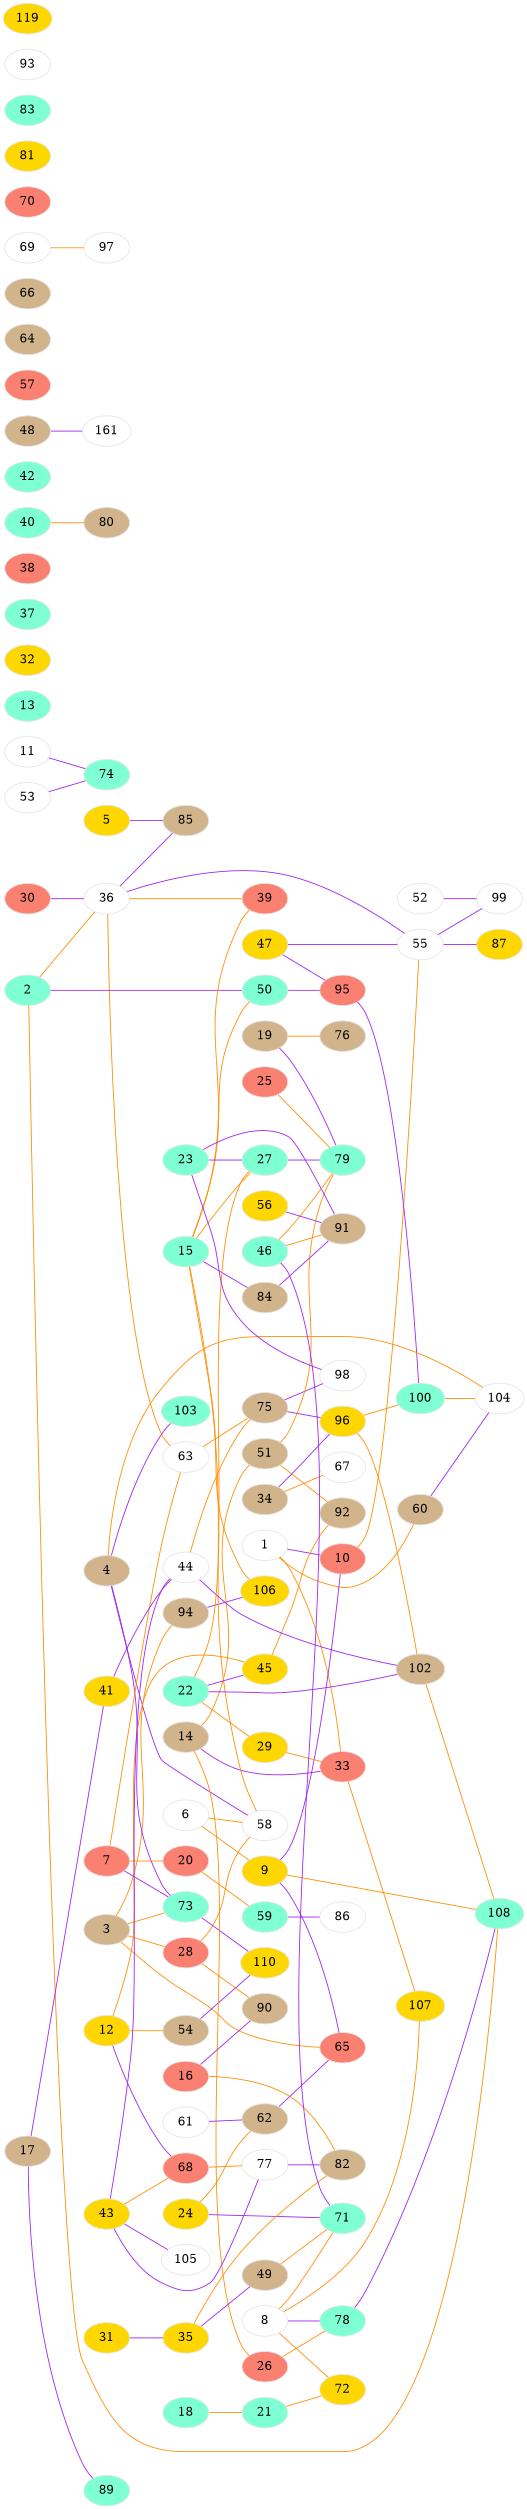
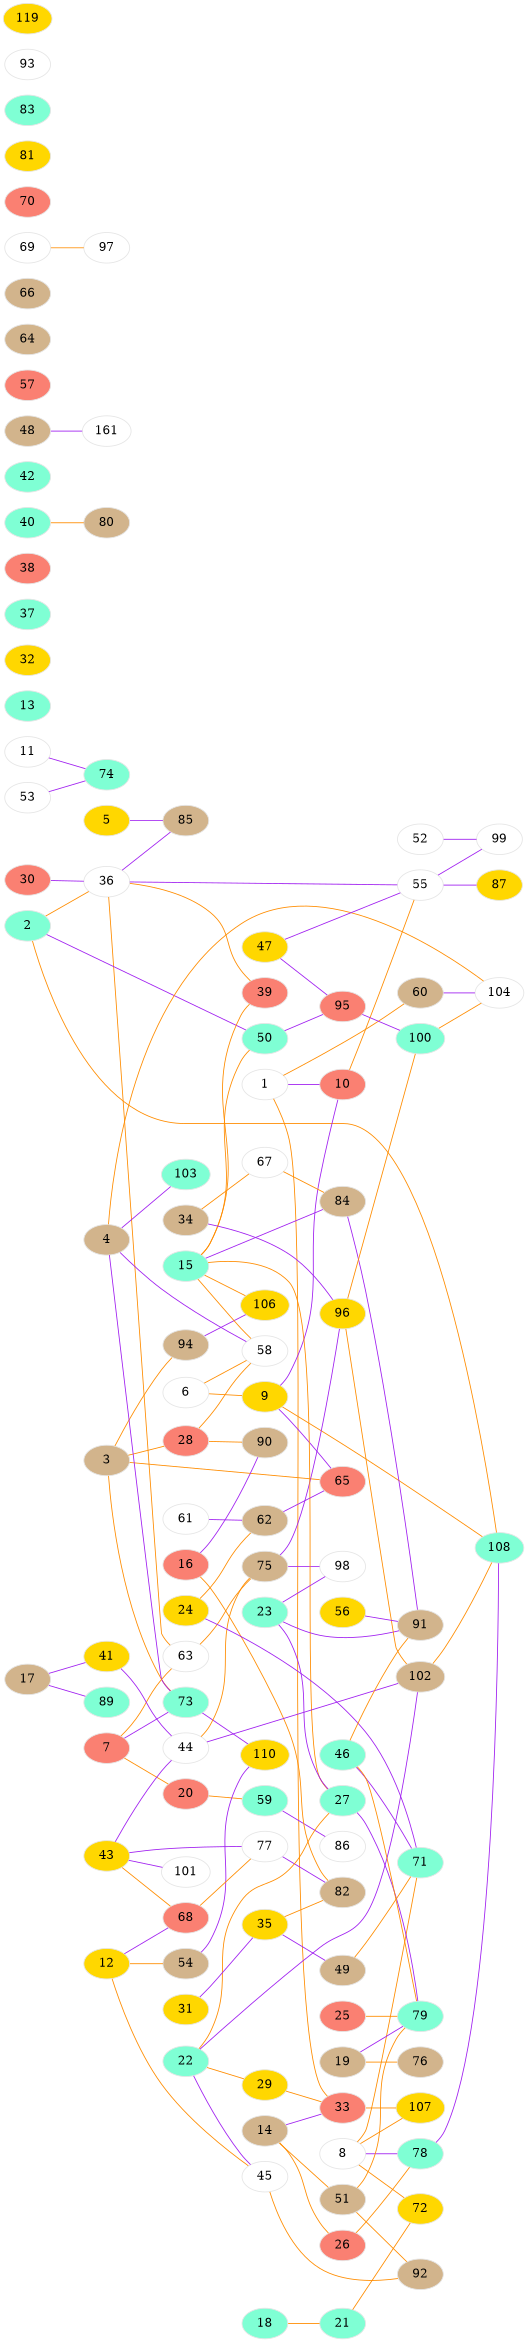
edge "67" -- "84": added
node "45": fillcolor gold -> white
node "105": label "105" -> "101"
